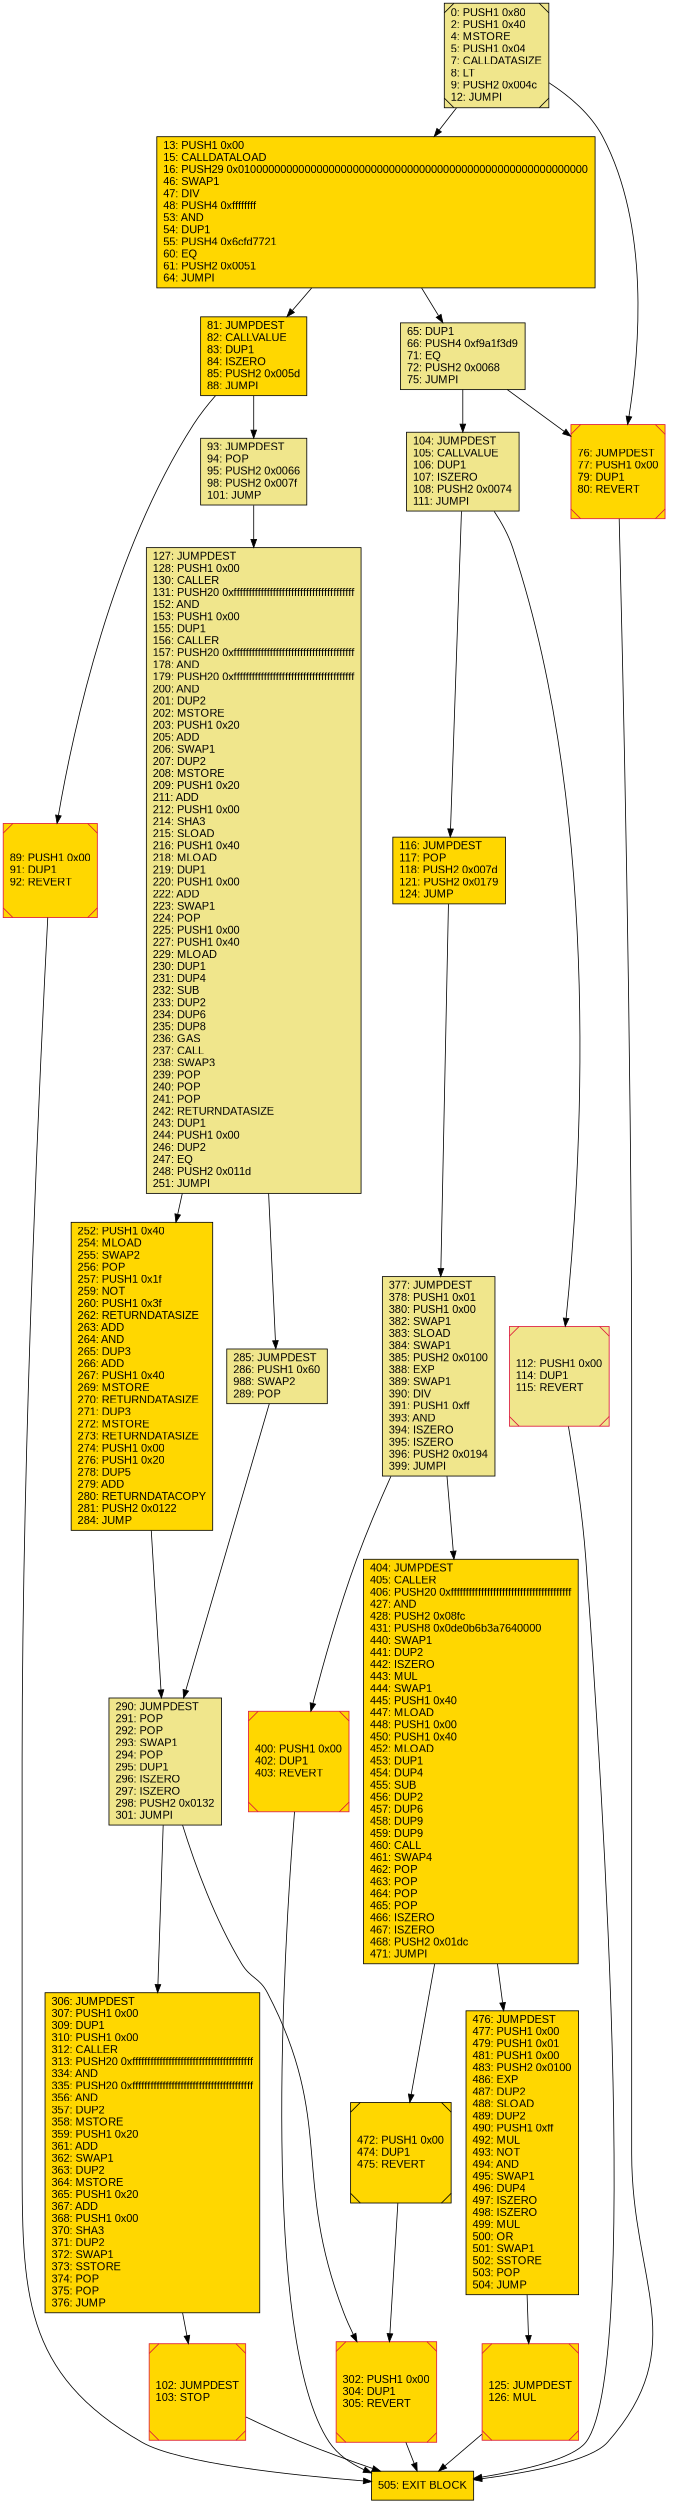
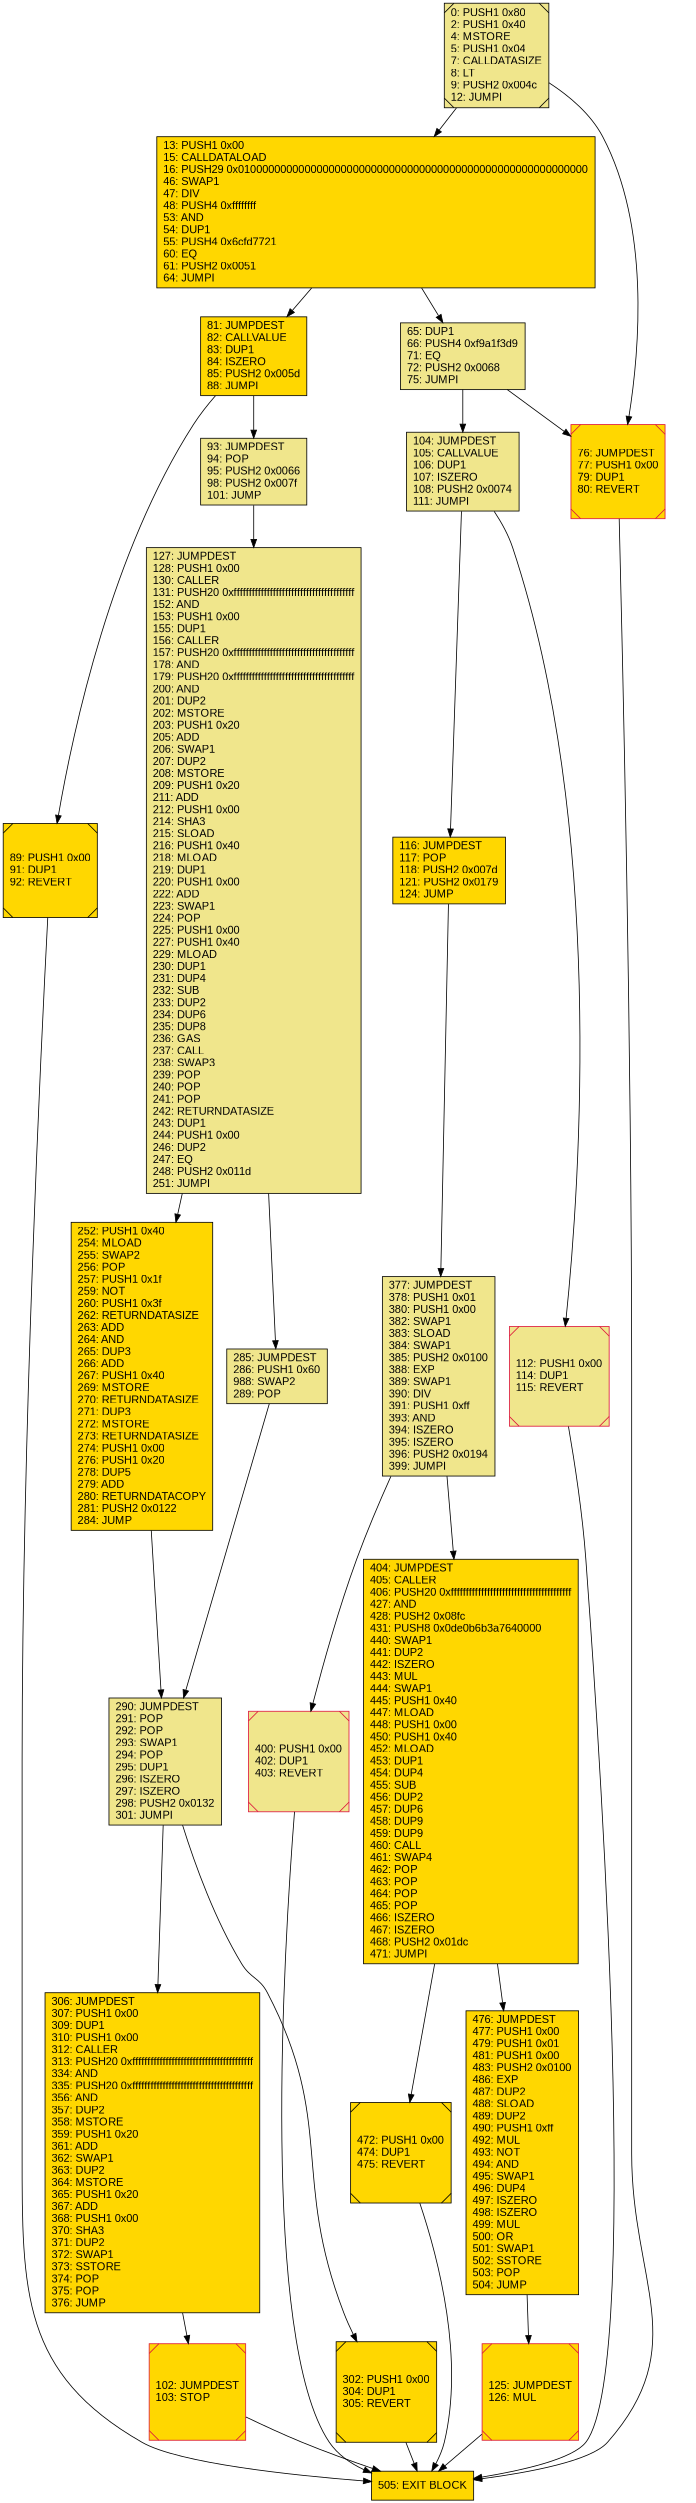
node "89: PUSH1 0x00 91: DUP1 92: REVERT": color crimson -> black
node "400: PUSH1 0x00 402: DUP1 403: REVERT": fillcolor gold -> khaki
edge "472: PUSH1 0x00 474: DUP1 475: REVERT" -> "302: PUSH1 0x00 304: DUP1 305: REVERT": now "472: PUSH1 0x00 474: DUP1 475: REVERT" -> "505: EXIT BLOCK"
node "302: PUSH1 0x00 304: DUP1 305: REVERT": color crimson -> black
